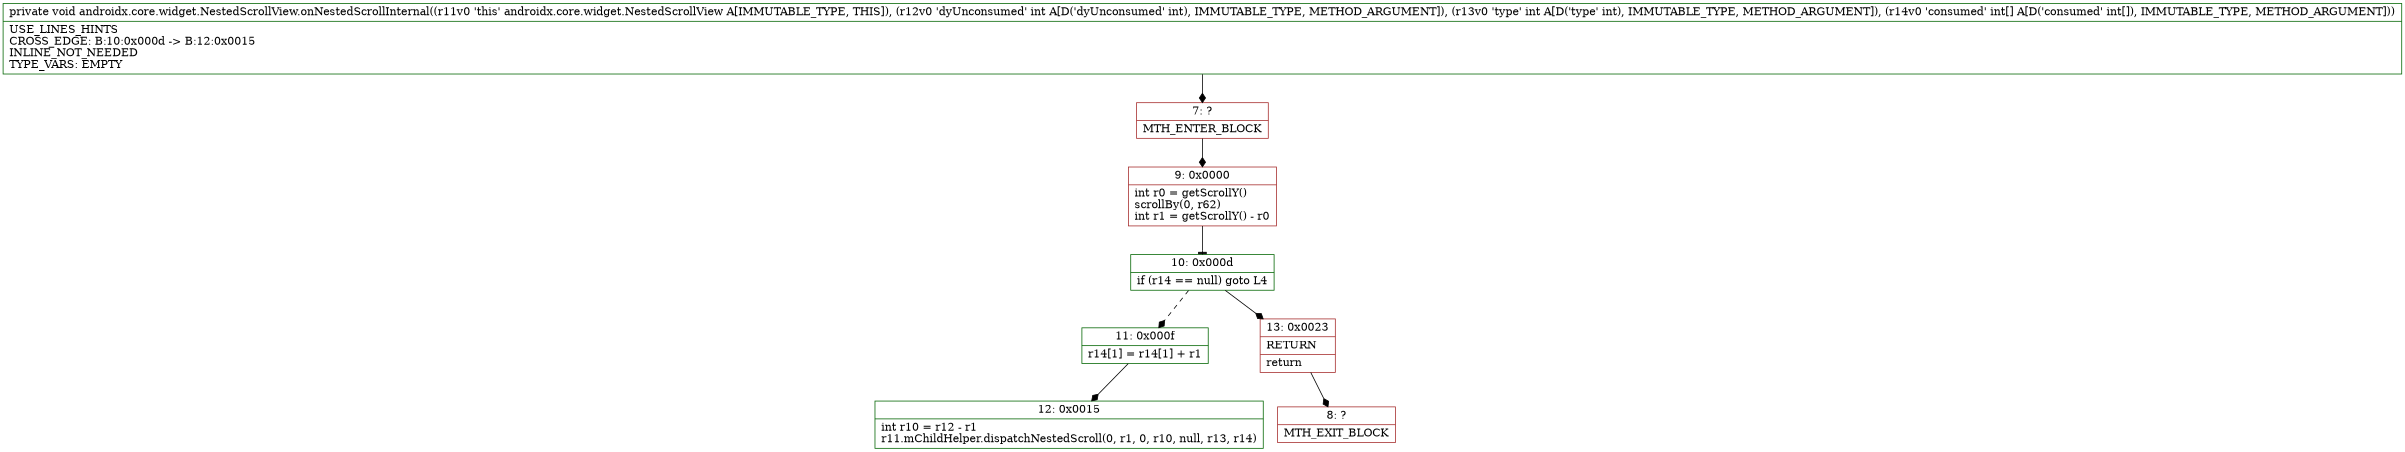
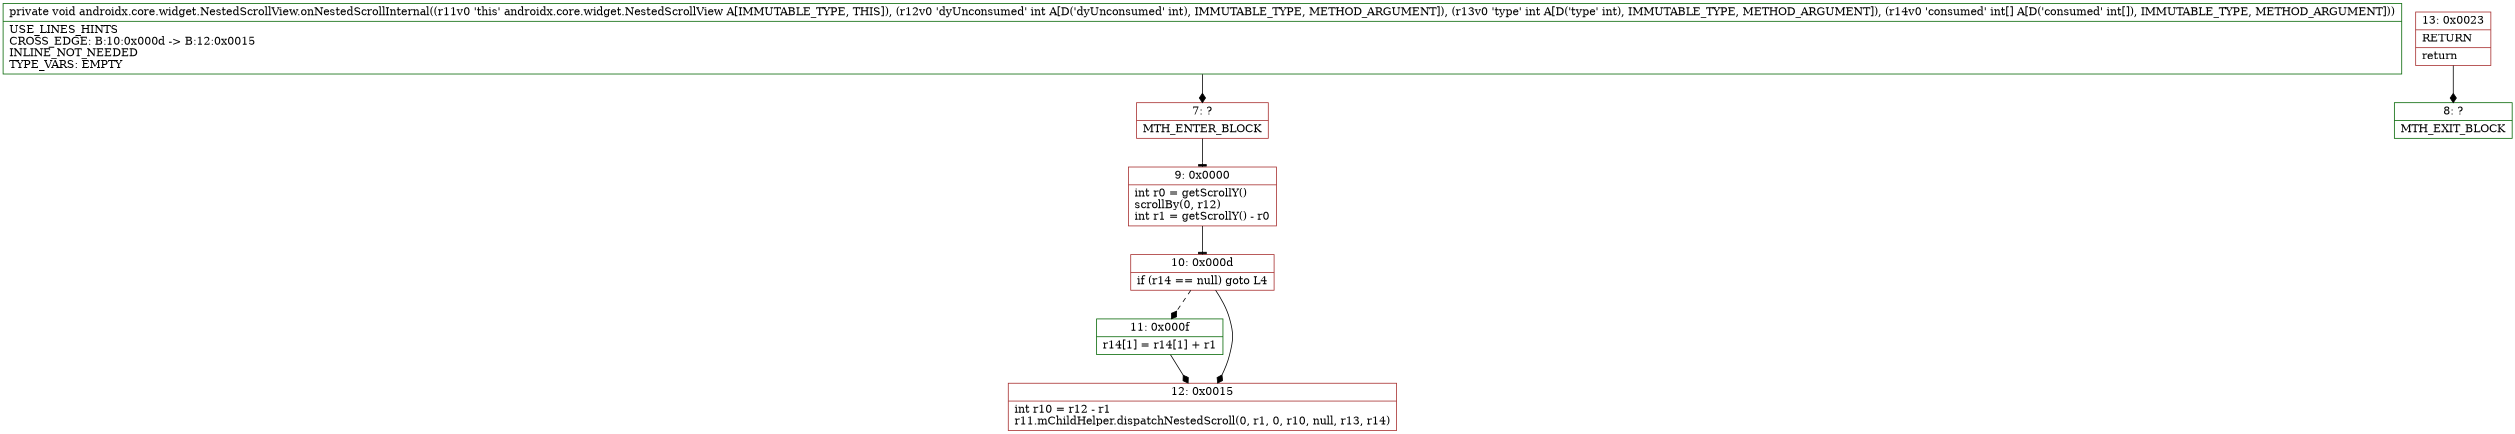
edge "7: ?" -> "9: 0x0000": arrowhead diamond -> tee
node "9: 0x0000": text "scrollBy(0, r62)" -> "scrollBy(0, r12)"
node "10: 0x000d": color darkgreen -> brown
edge "10: 0x000d" -> "13: 0x0023": now "10: 0x000d" -> "12: 0x0015"
node "12: 0x0015": color darkgreen -> brown
node "8: ?": color brown -> darkgreen
